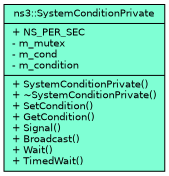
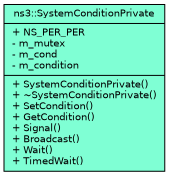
node "ns3::SystemConditionPrivate": text "+ NS_PER_SEC" -> "+ NS_PER_PER"
